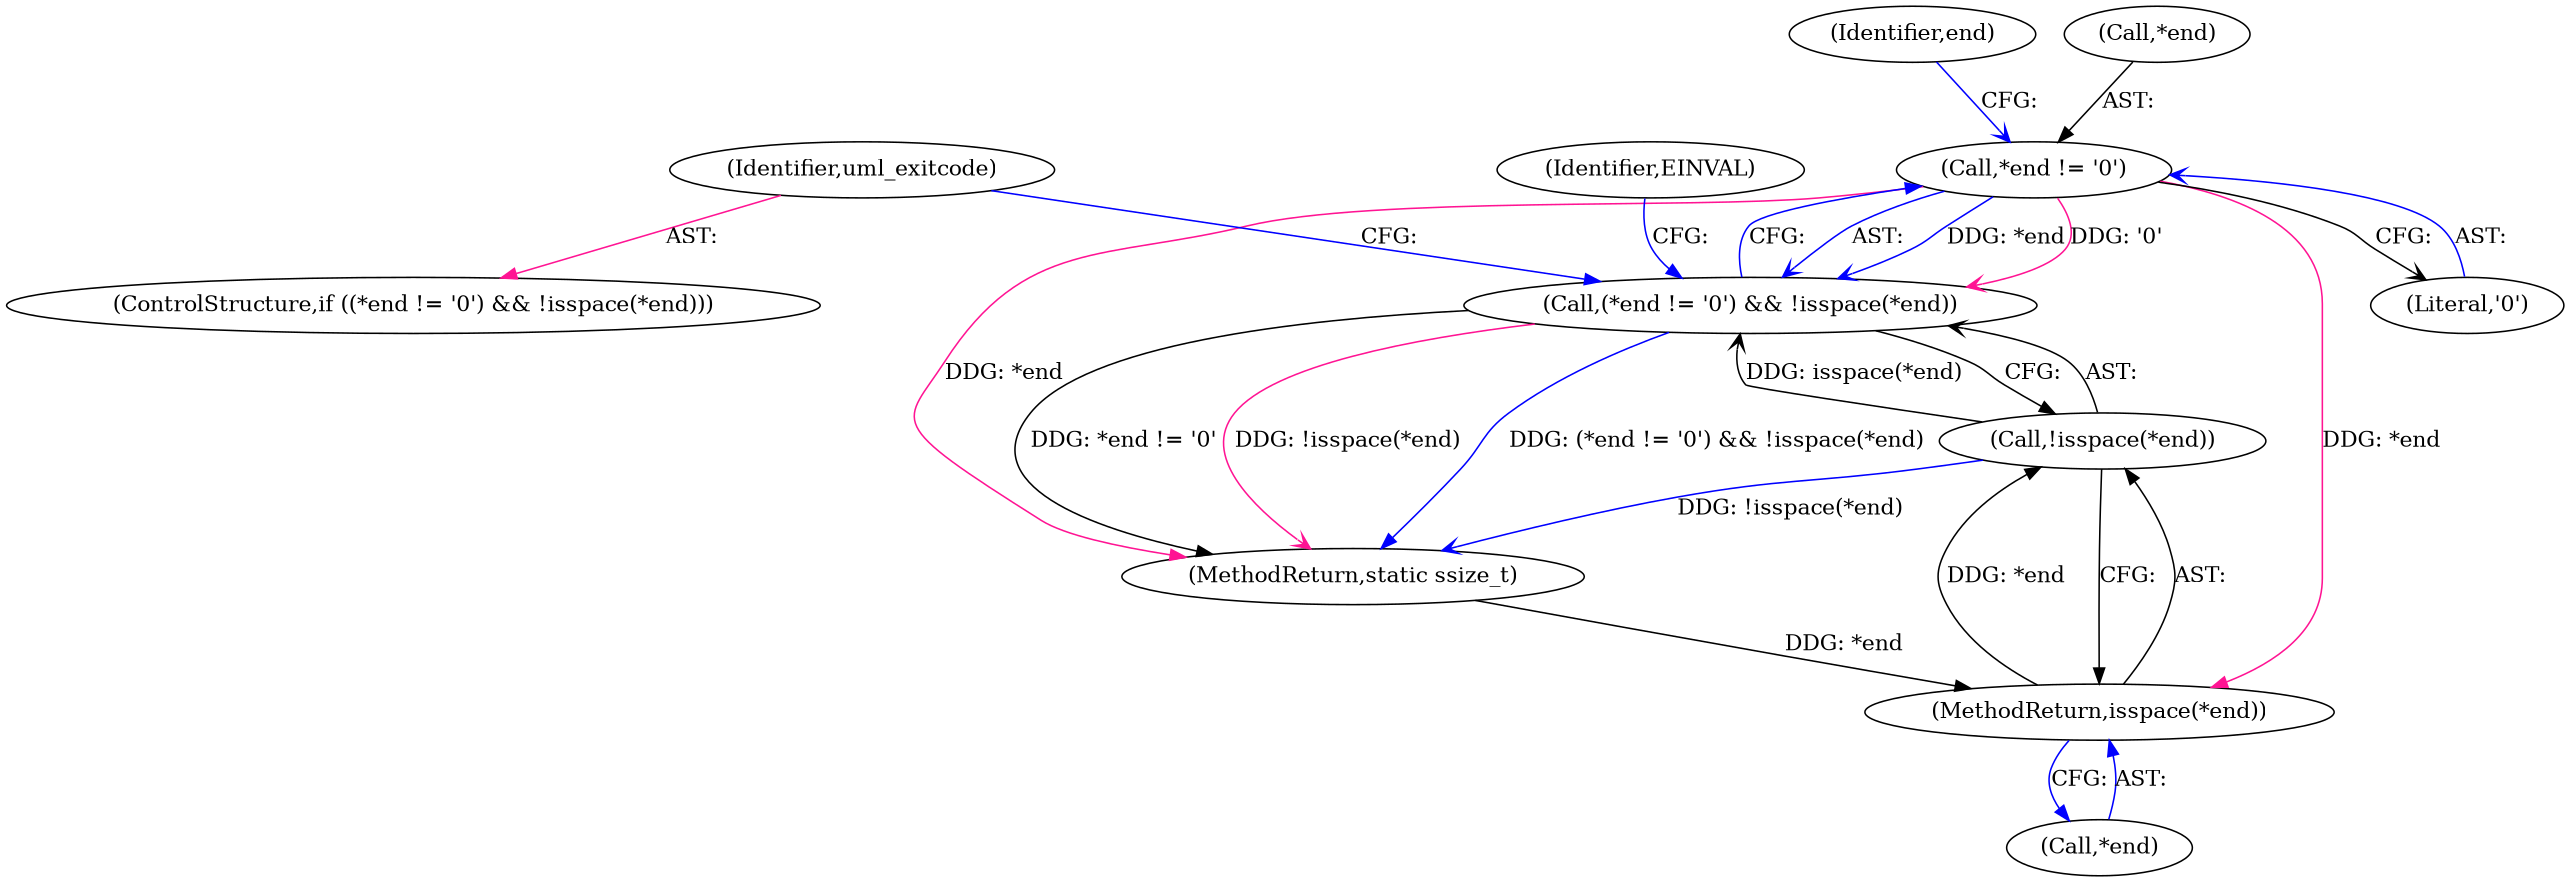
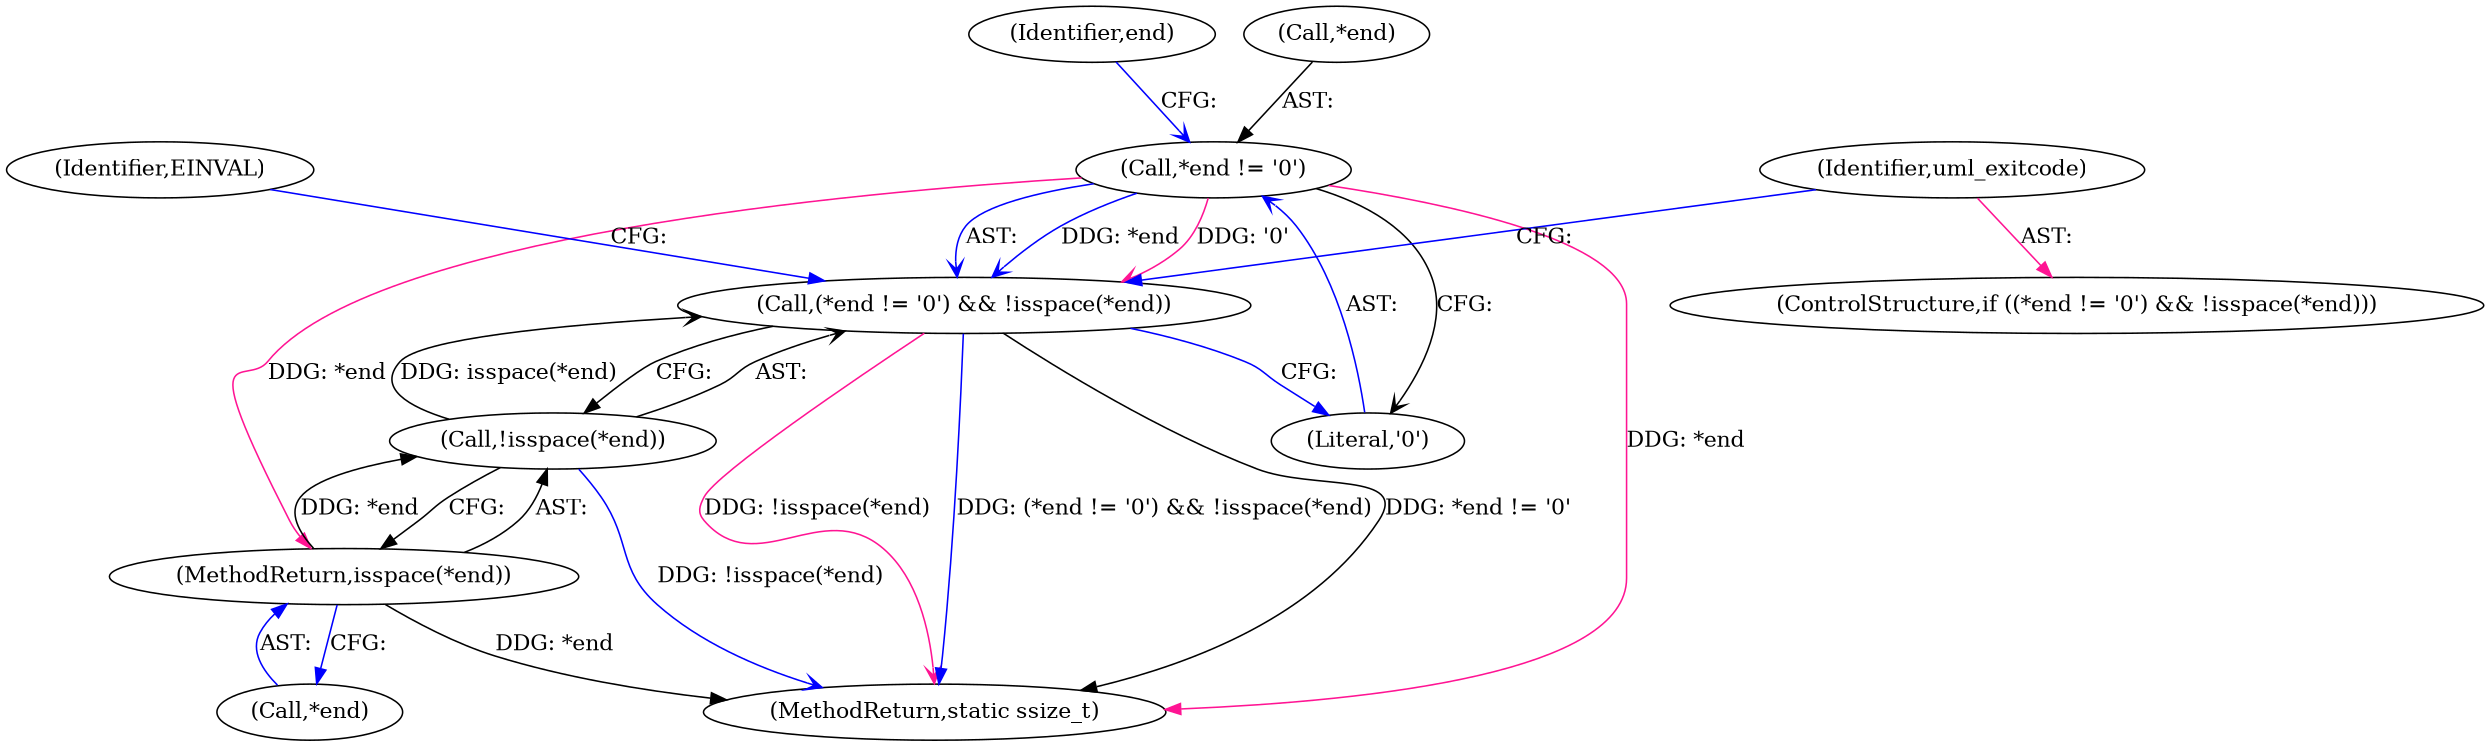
edge "(Call,(*end != '0') && !isspace(*end))" -> "(Call,*end != '0')": now "(Call,(*end != '0') && !isspace(*end))" -> "(Literal,'0')"
edge "(MethodReturn,static ssize_t)" -> "(MethodReturn,isspace(*end))": reversed
